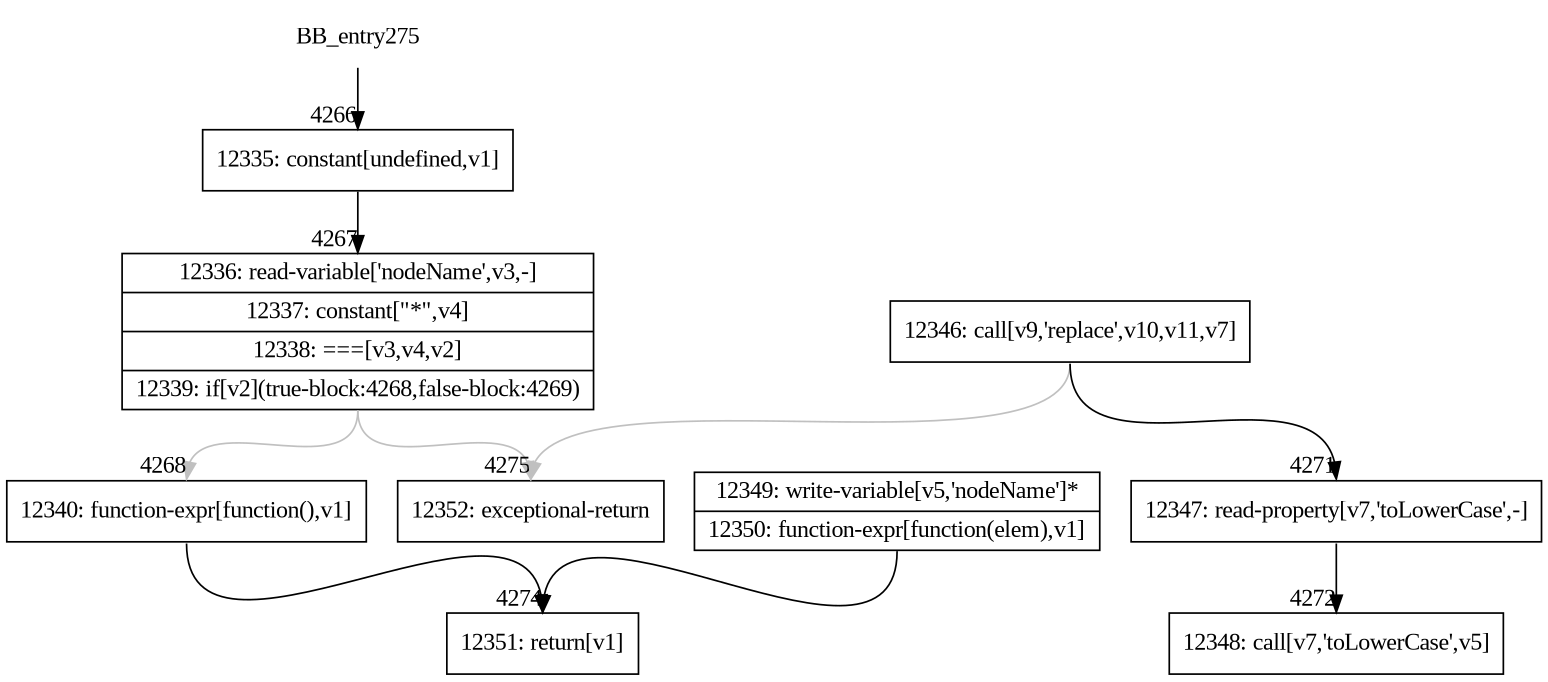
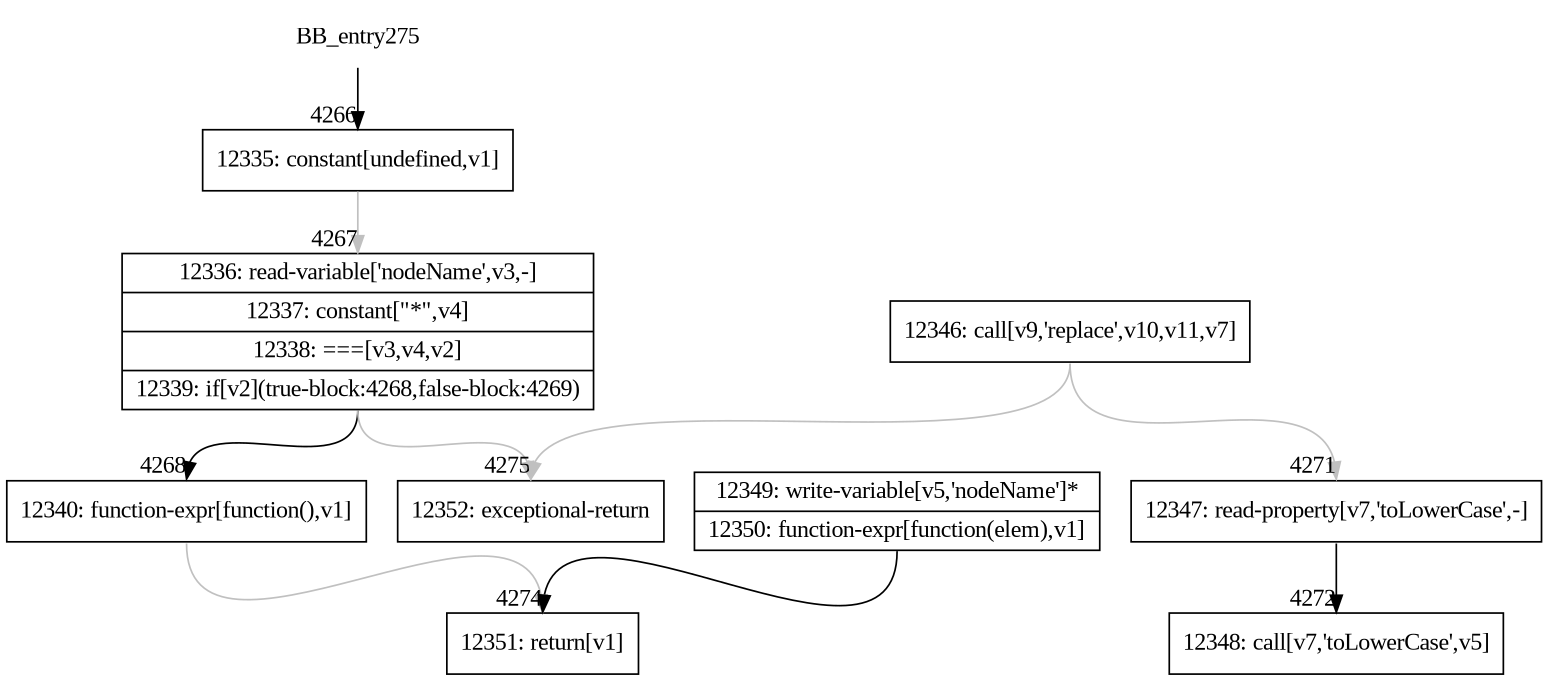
edge "12335: constant[undefined,v1]" -> "12336: read-variable['nodeName',v3,-]": color black -> gray
edge "12346: call[v9,'replace',v10,v11,v7]" -> "12347: read-property[v7,'toLowerCase',-]": color black -> gray
edge "12336: read-variable['nodeName',v3,-]" -> "12340: function-expr[function(),v1]": color gray -> black
edge "12340: function-expr[function(),v1]" -> "12351: return[v1]": color black -> gray
